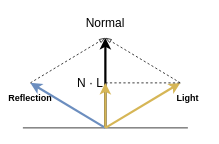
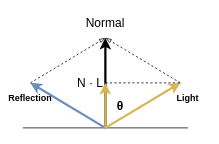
node "θ": added
